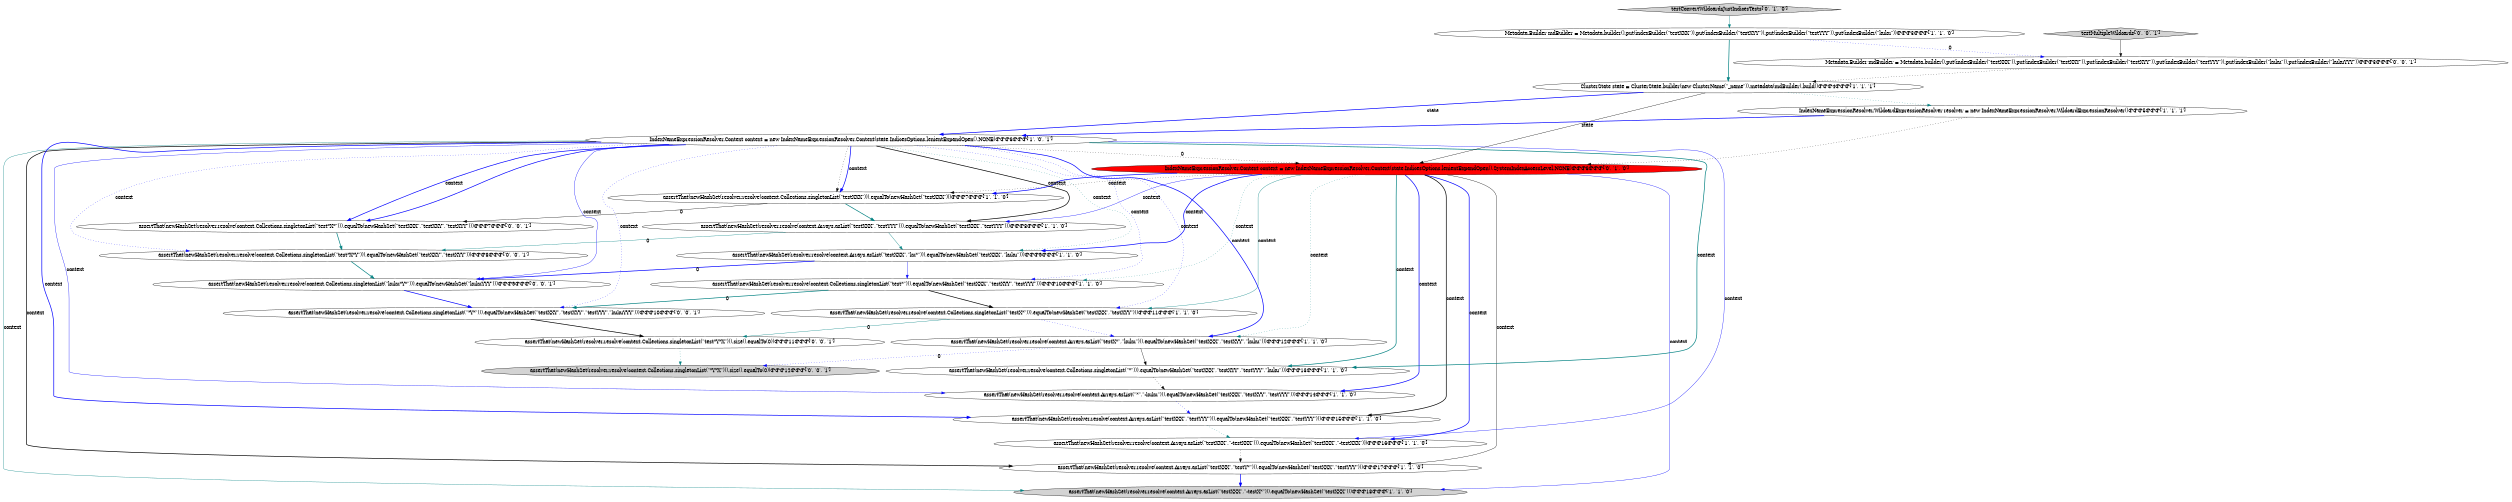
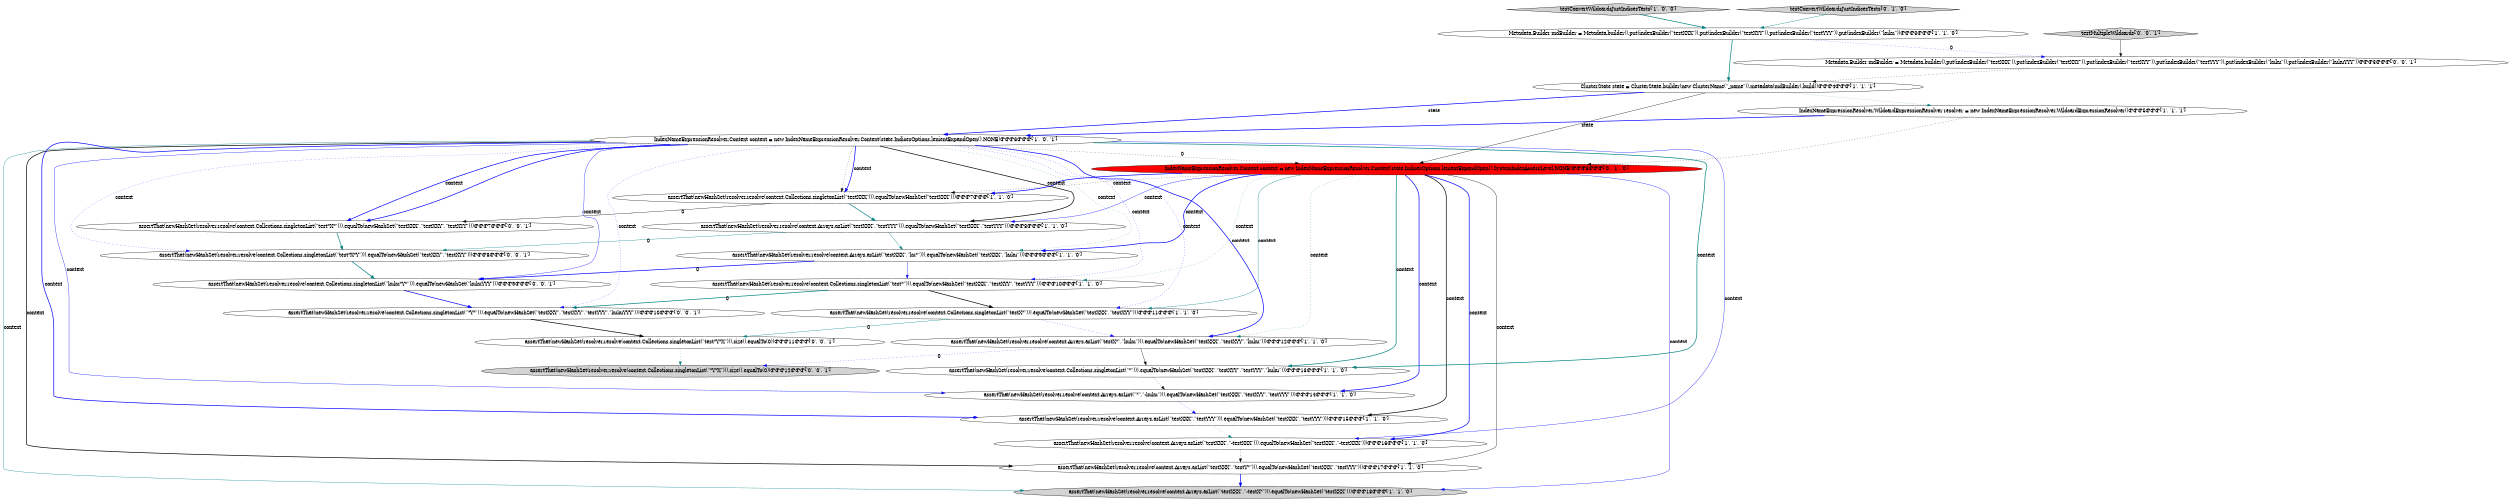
node "testConvertWildcardsJustIndicesTests['1', '0', '0']": added
